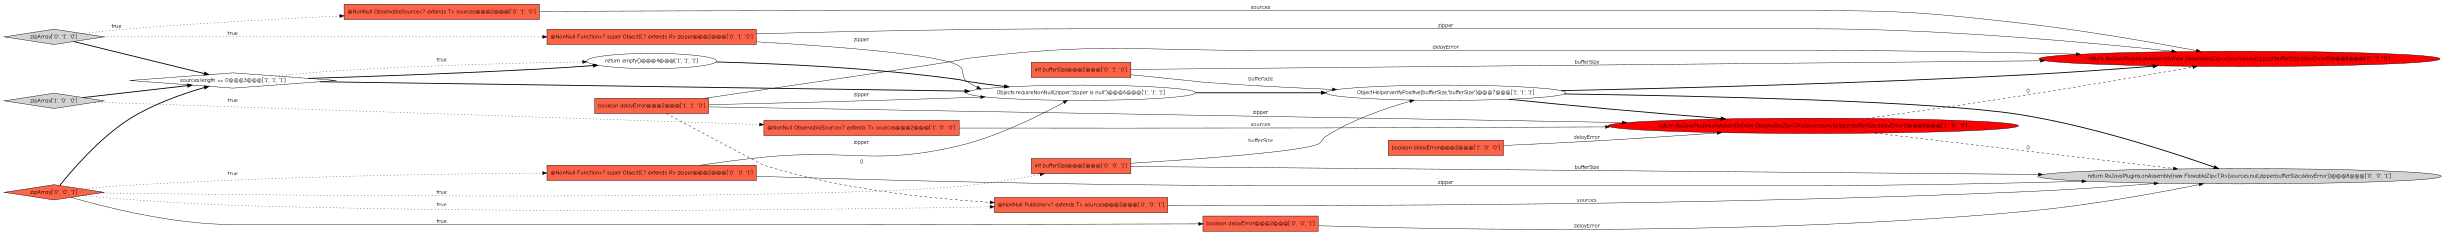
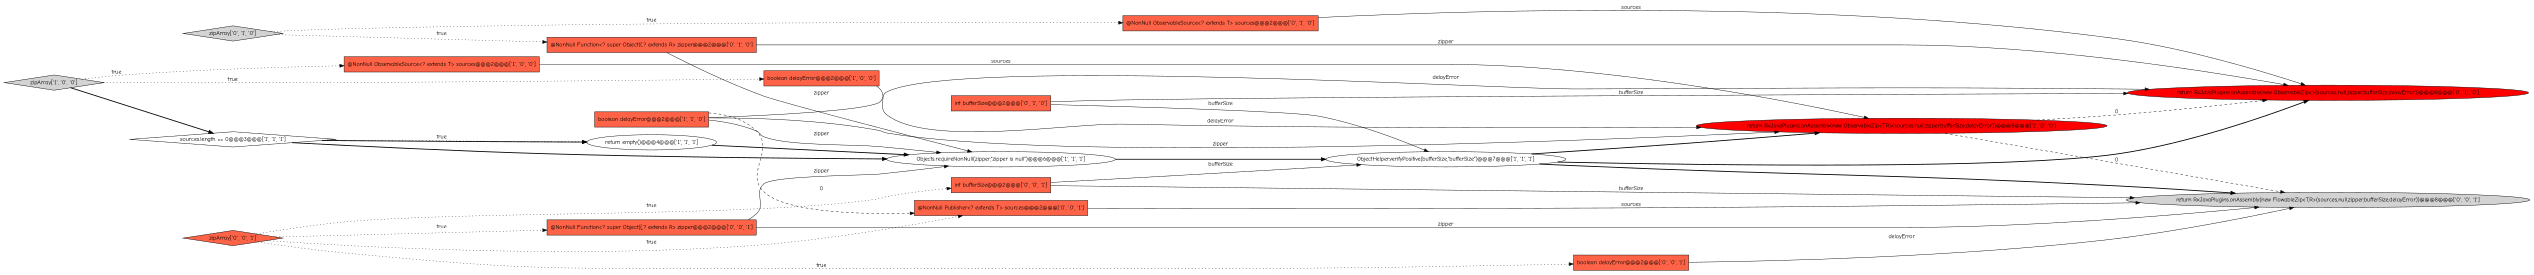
edge "zipArray['0', '1', '0']" -> "sources.length == 0@@@3@@@['1', '1', '1']": removed
edge "zipArray['1', '0', '0']" -> "boolean delayError@@@2@@@['1', '0', '0']": added, label "true"
edge "zipArray['0', '0', '1']" -> "sources.length == 0@@@3@@@['1', '1', '1']": removed
edge "zipArray['0', '0', '1']" -> "boolean delayError@@@2@@@['0', '0', '1']": style solid -> dotted
